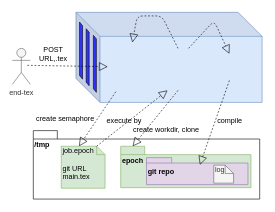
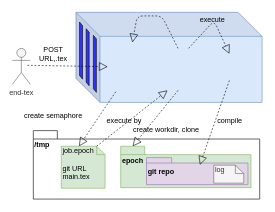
node "execute": added
node "create semaphore": moved (65, 119) -> (53, 116)
node "log": size 20x18 -> 30x18
